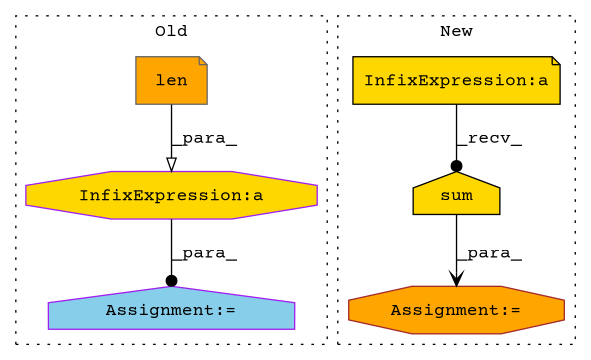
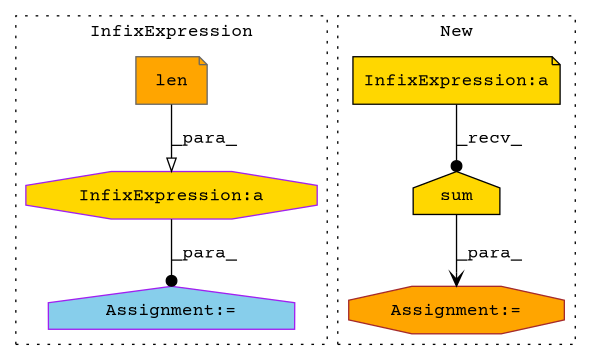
cluster "Old": label "Old" -> "InfixExpression"
